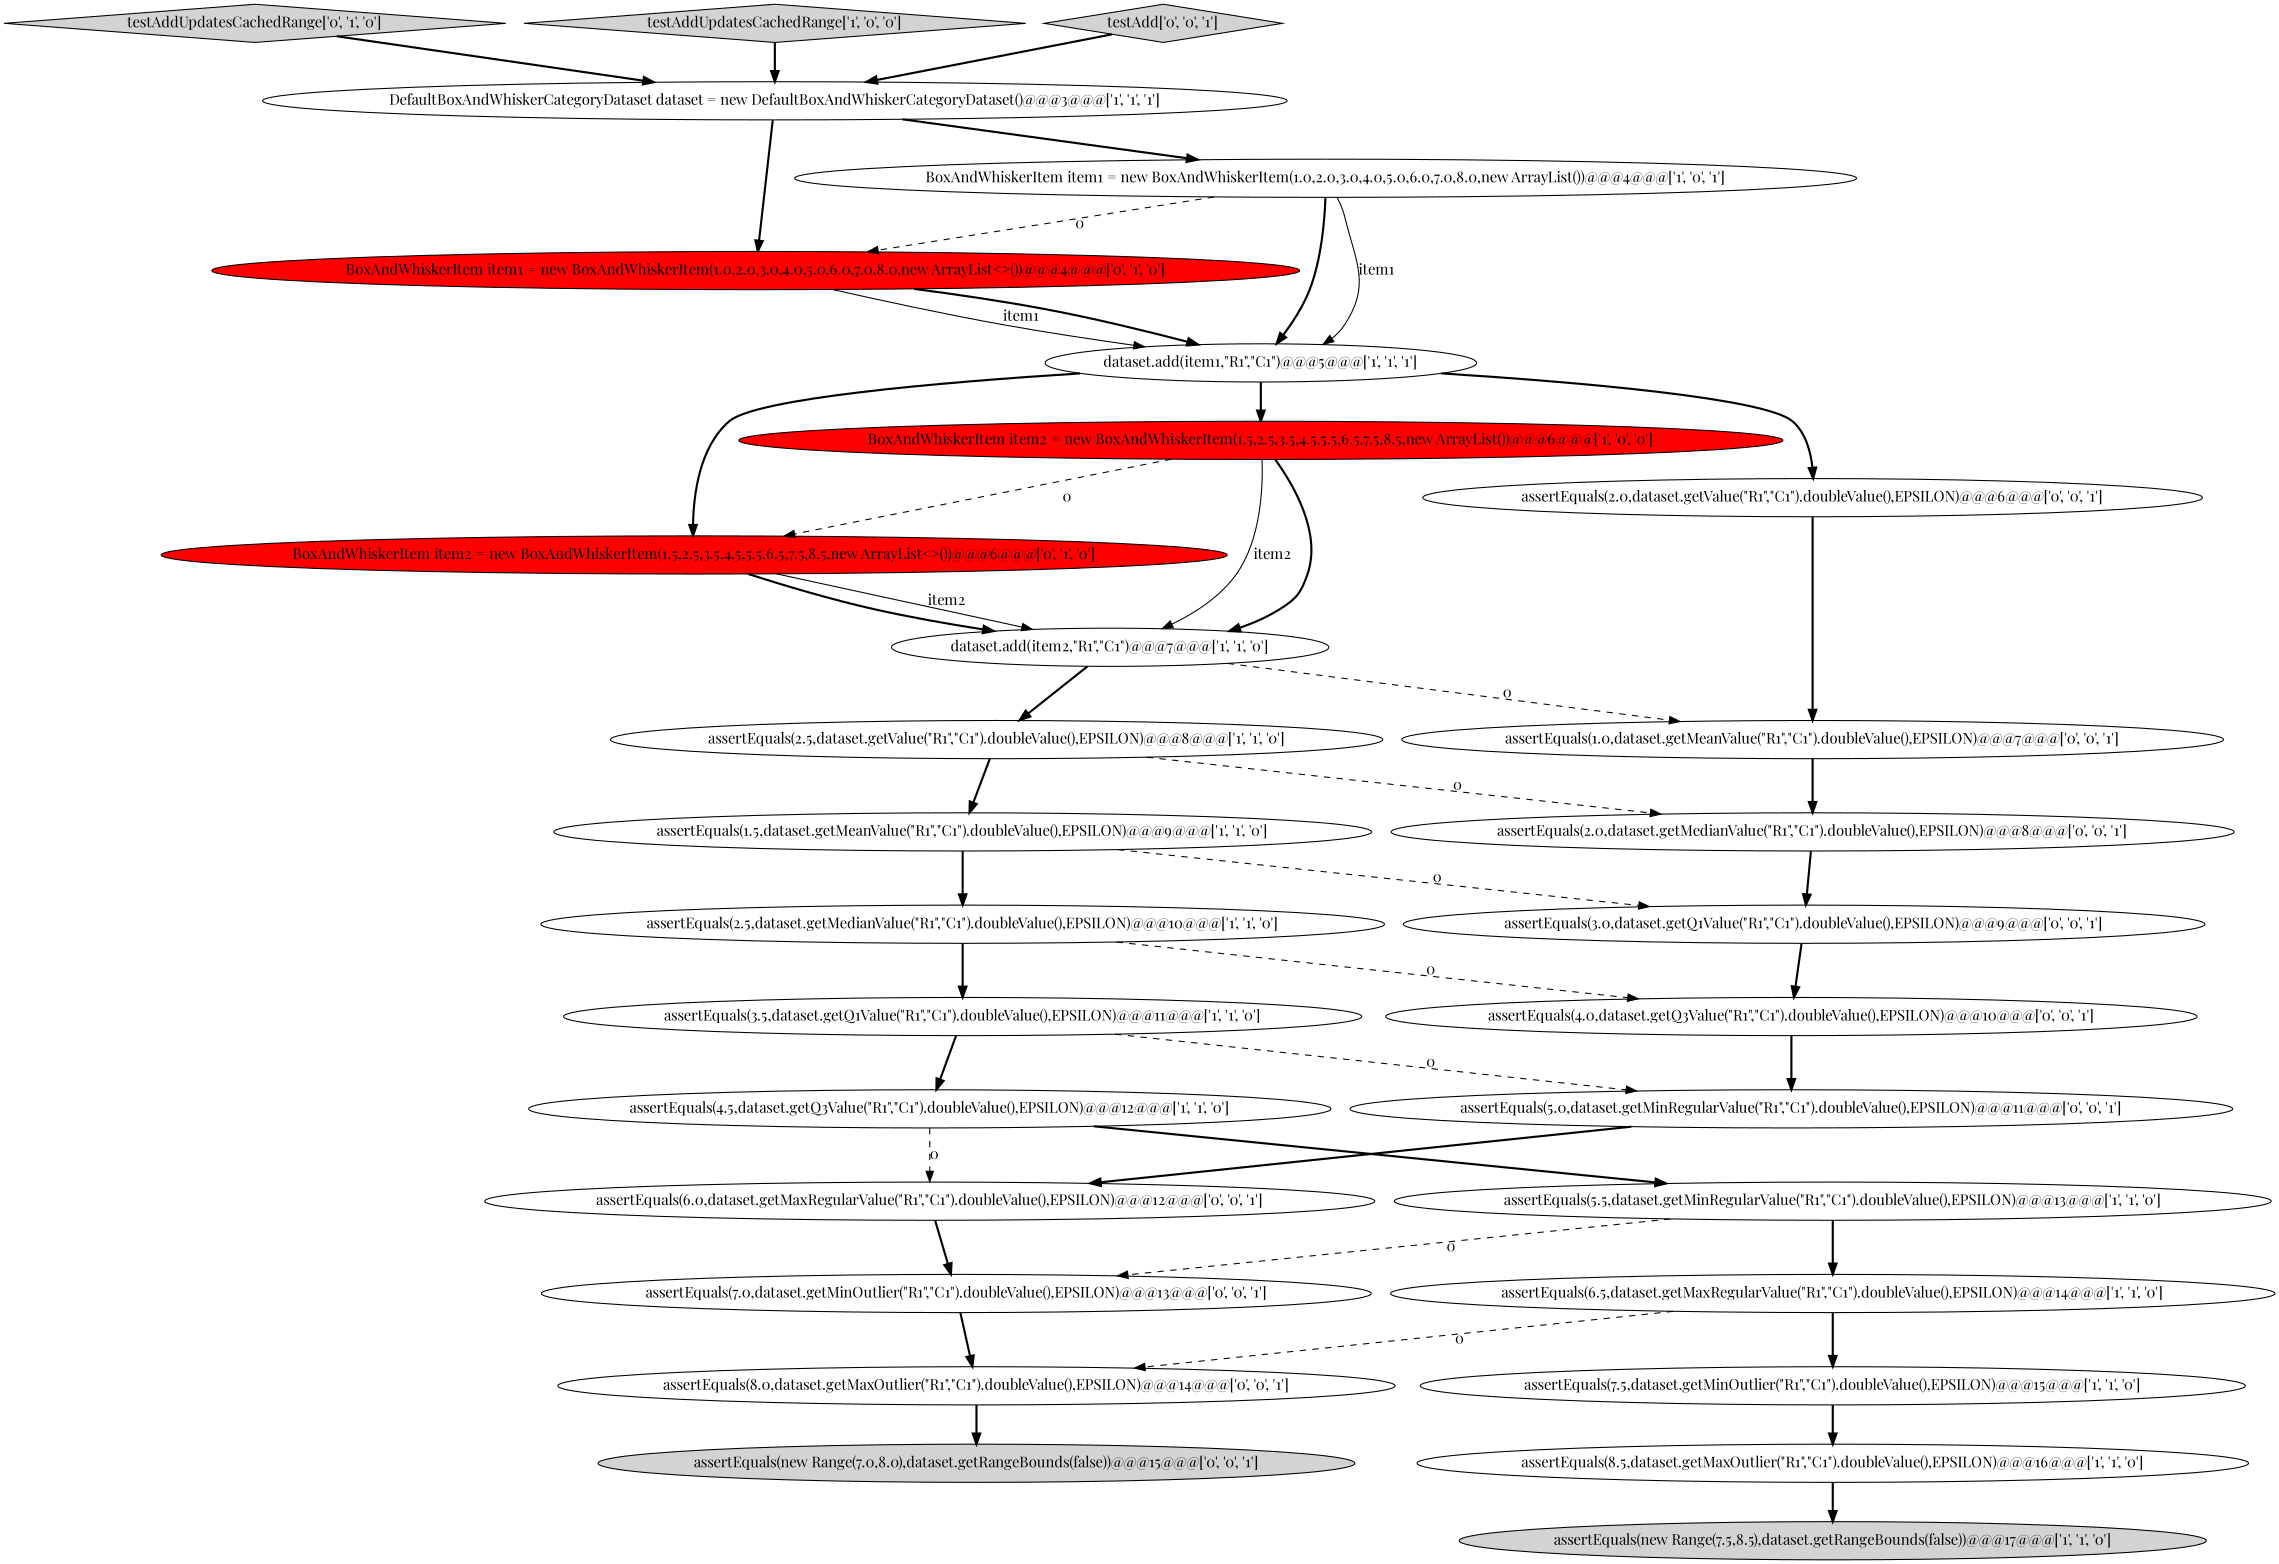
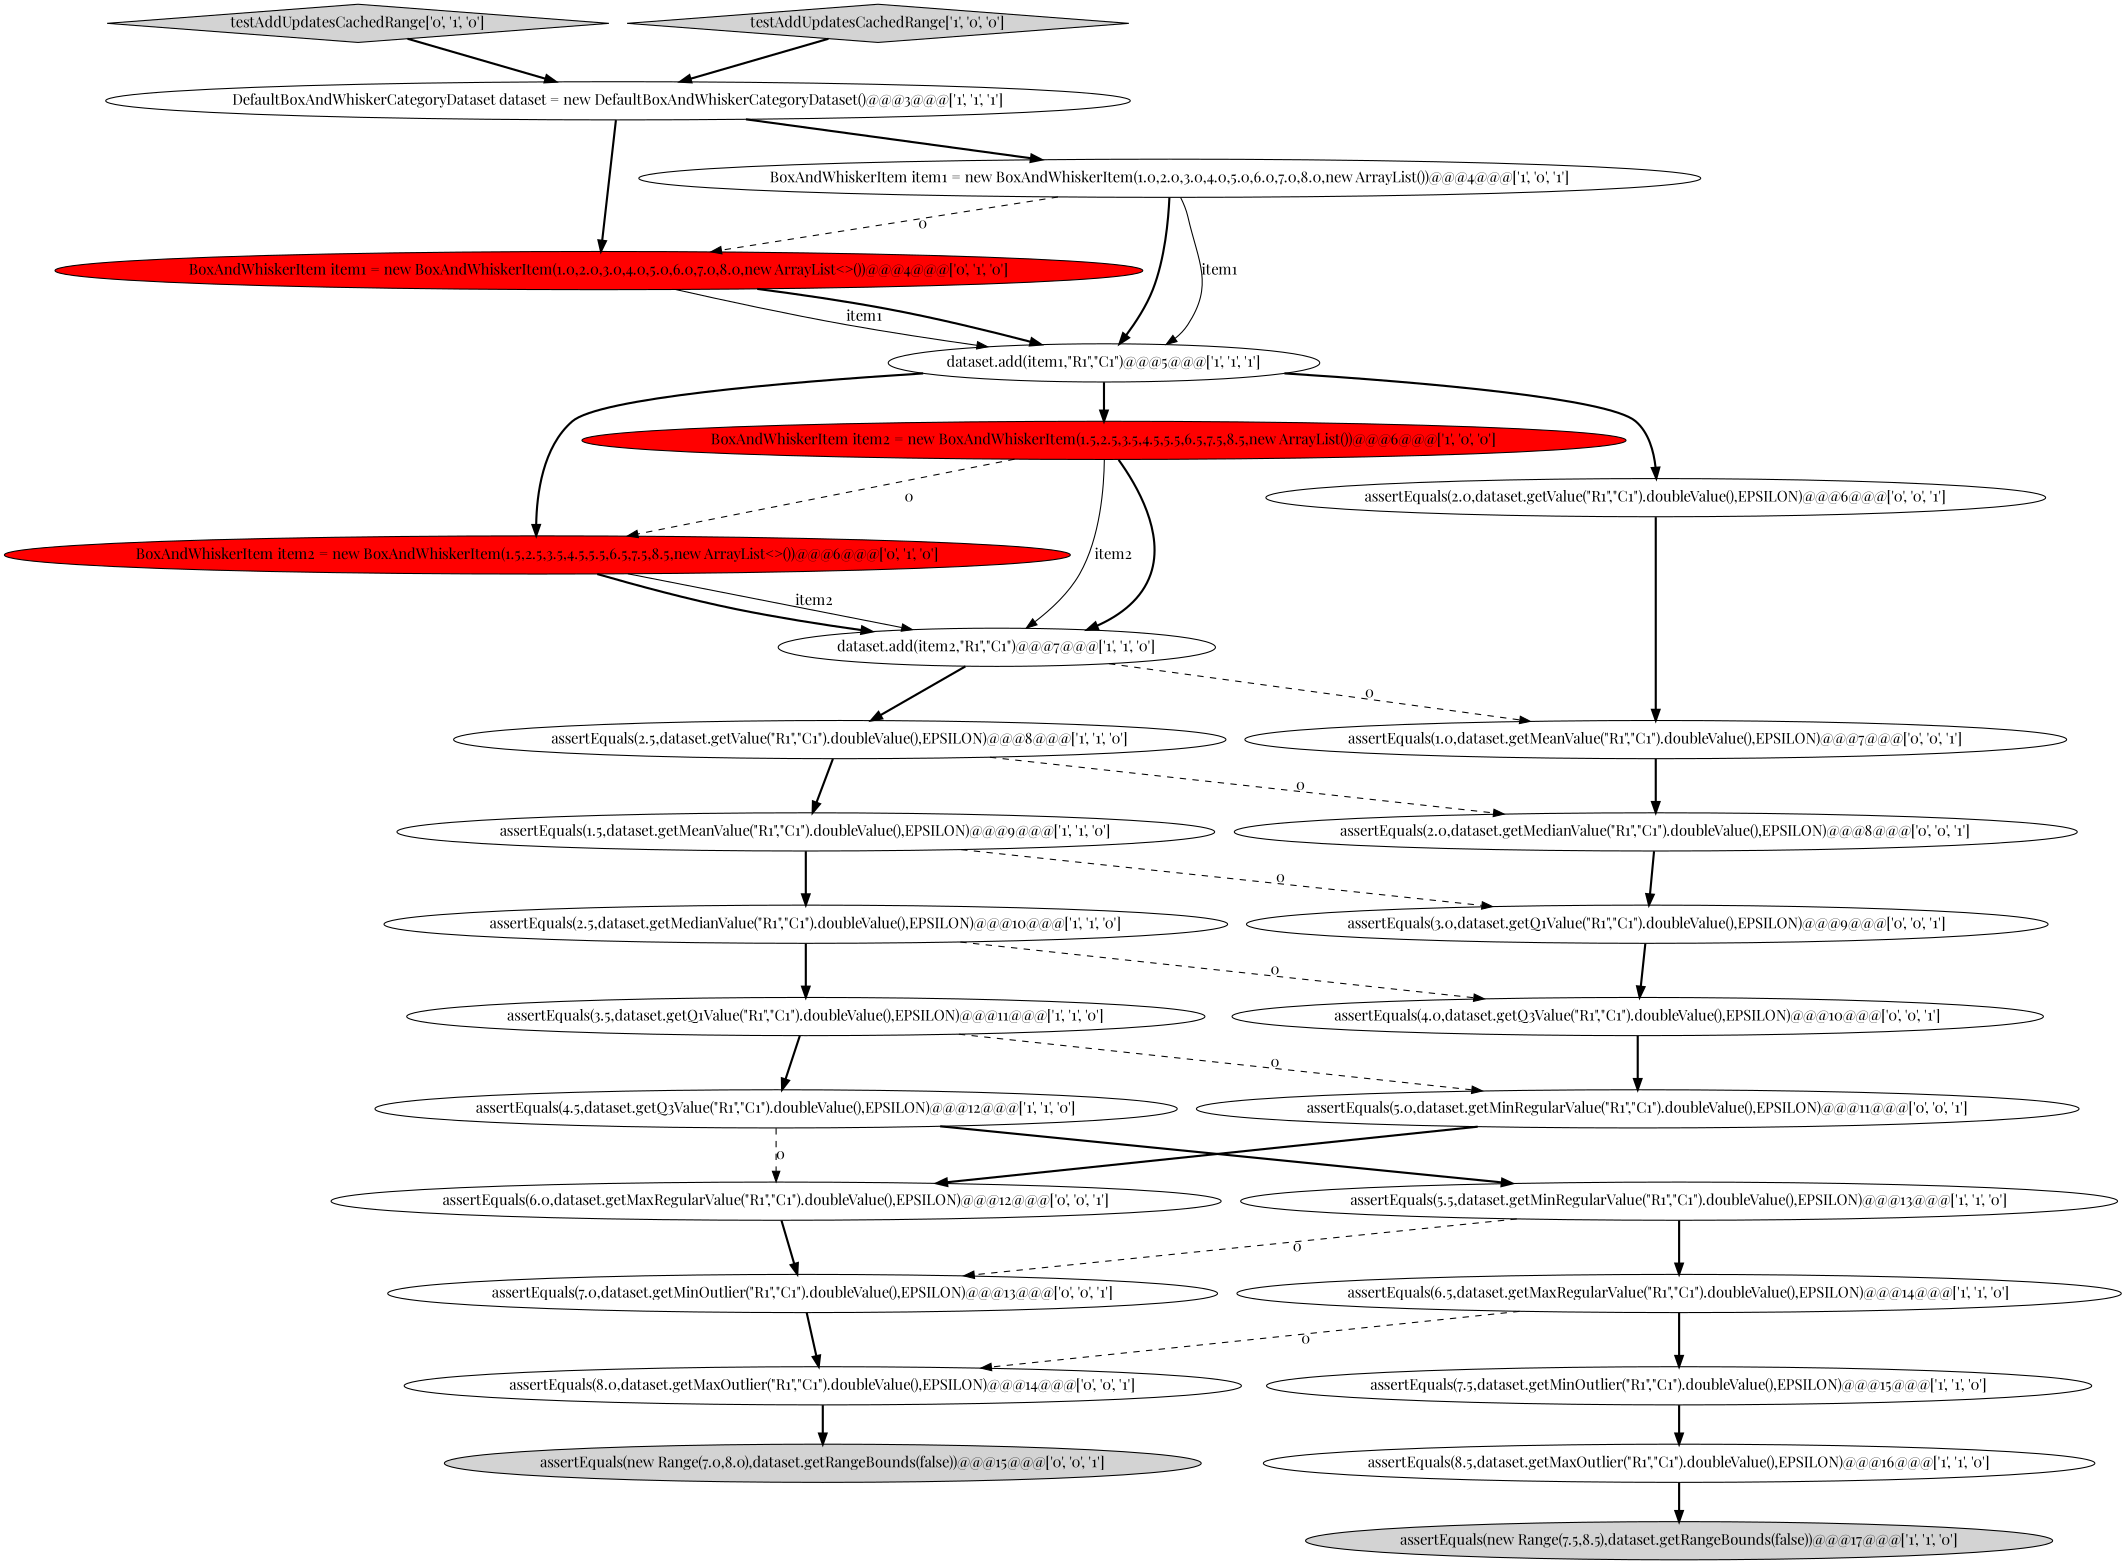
node "testAdd['0', '0', '1']": removed
